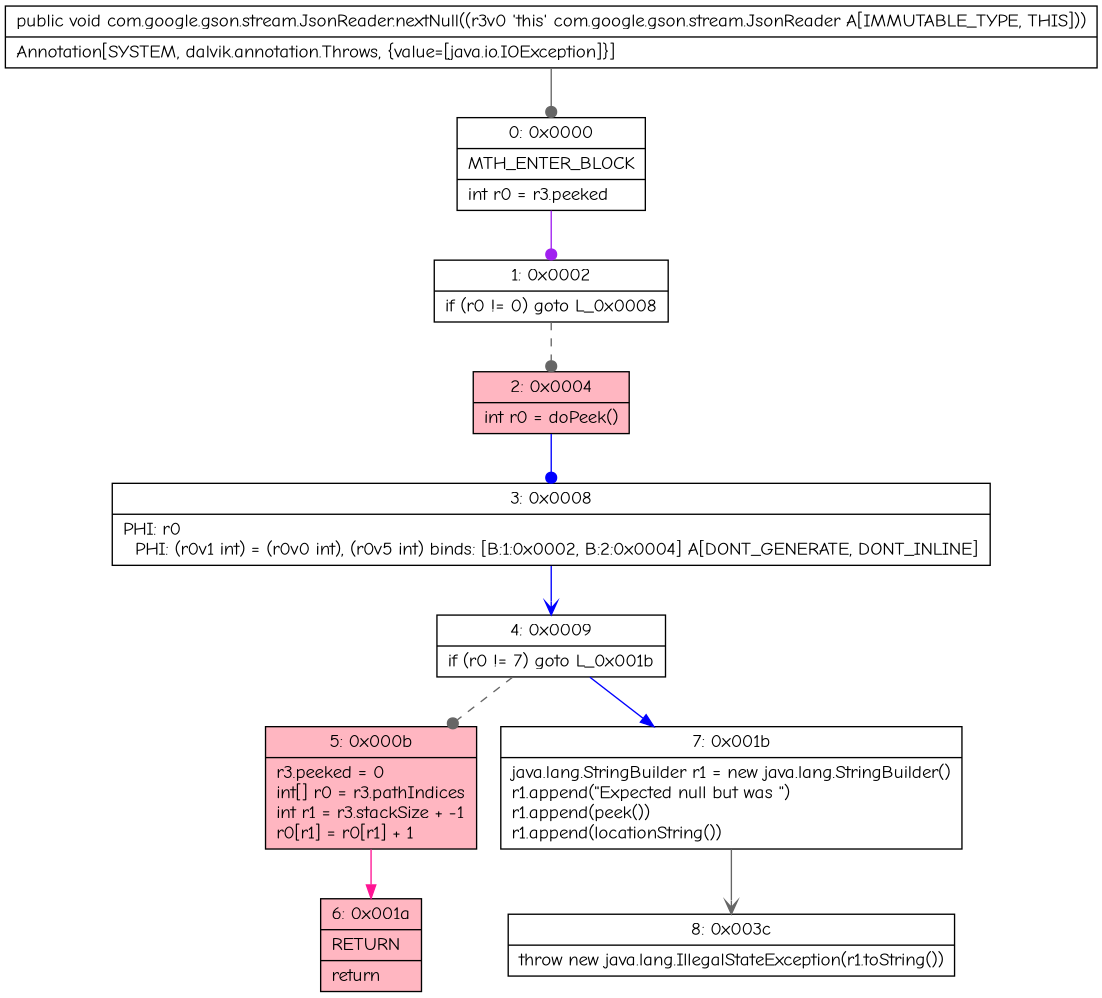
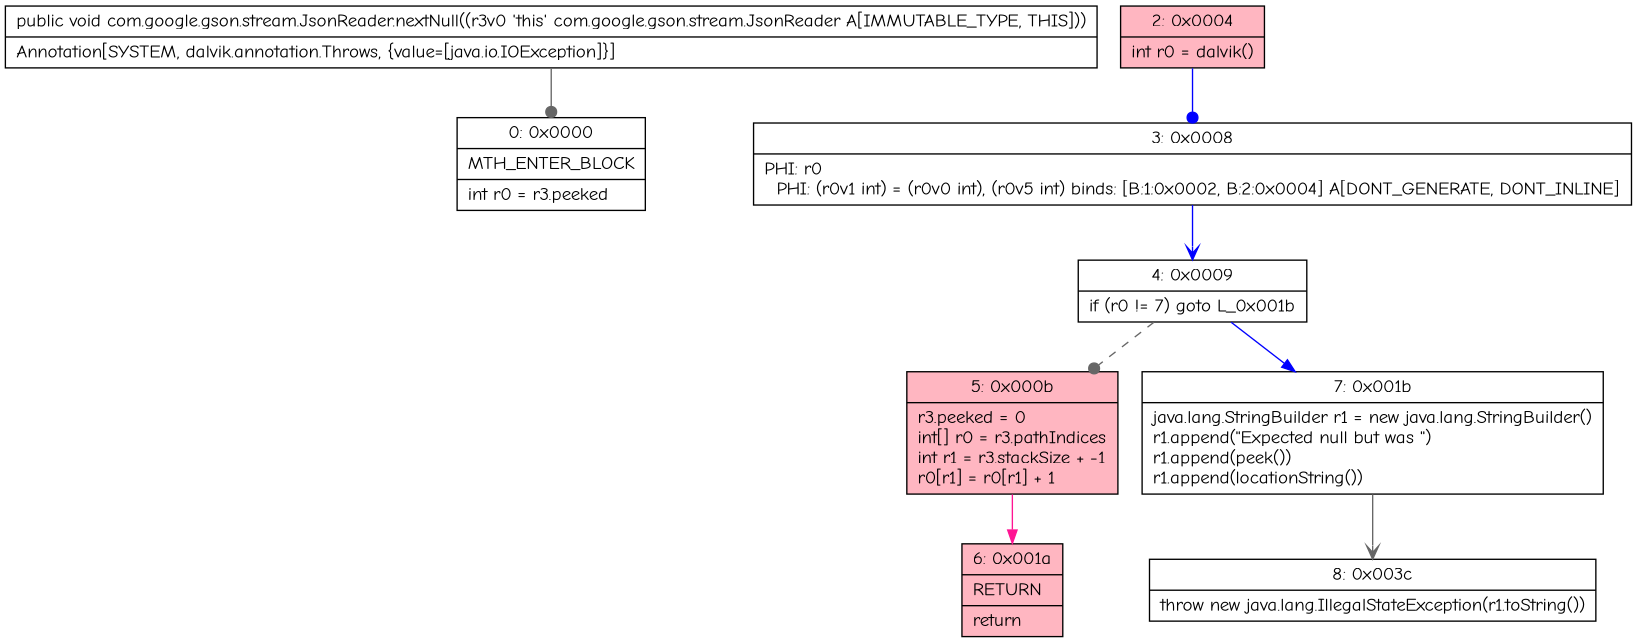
node "1: 0x0002": removed
node "2: 0x0004": text "int r0 = doPeek()" -> "int r0 = dalvik()"
